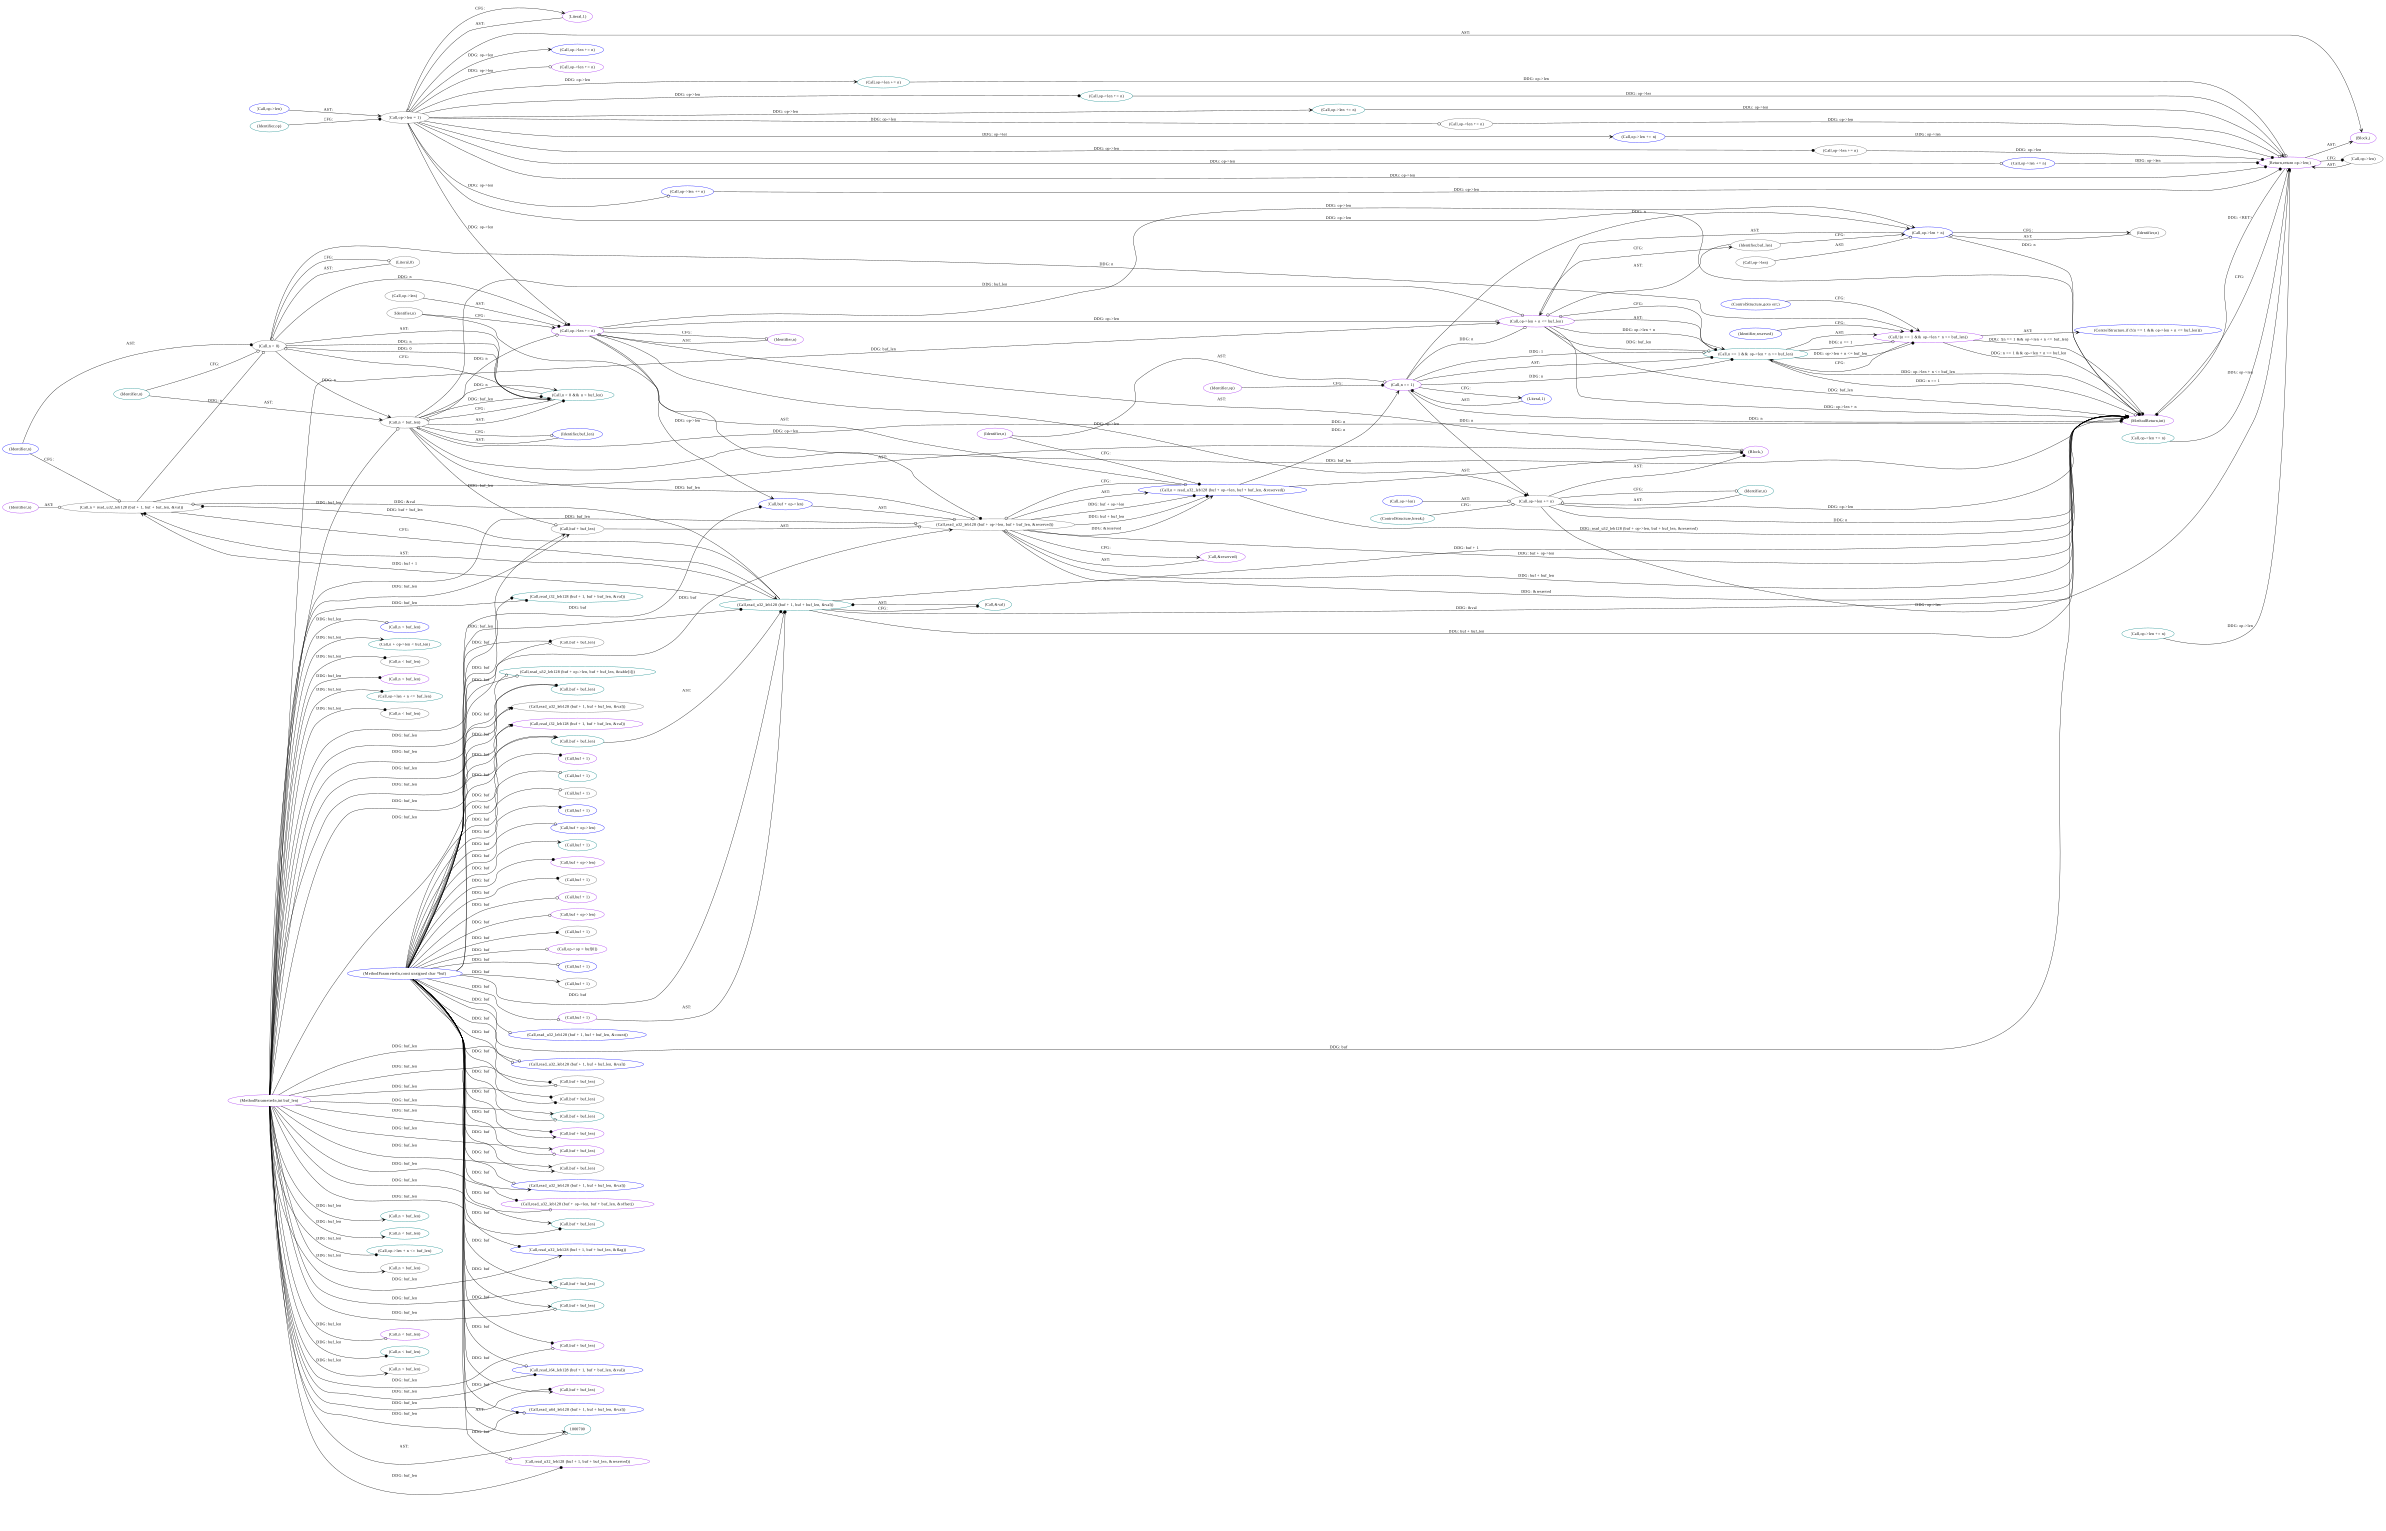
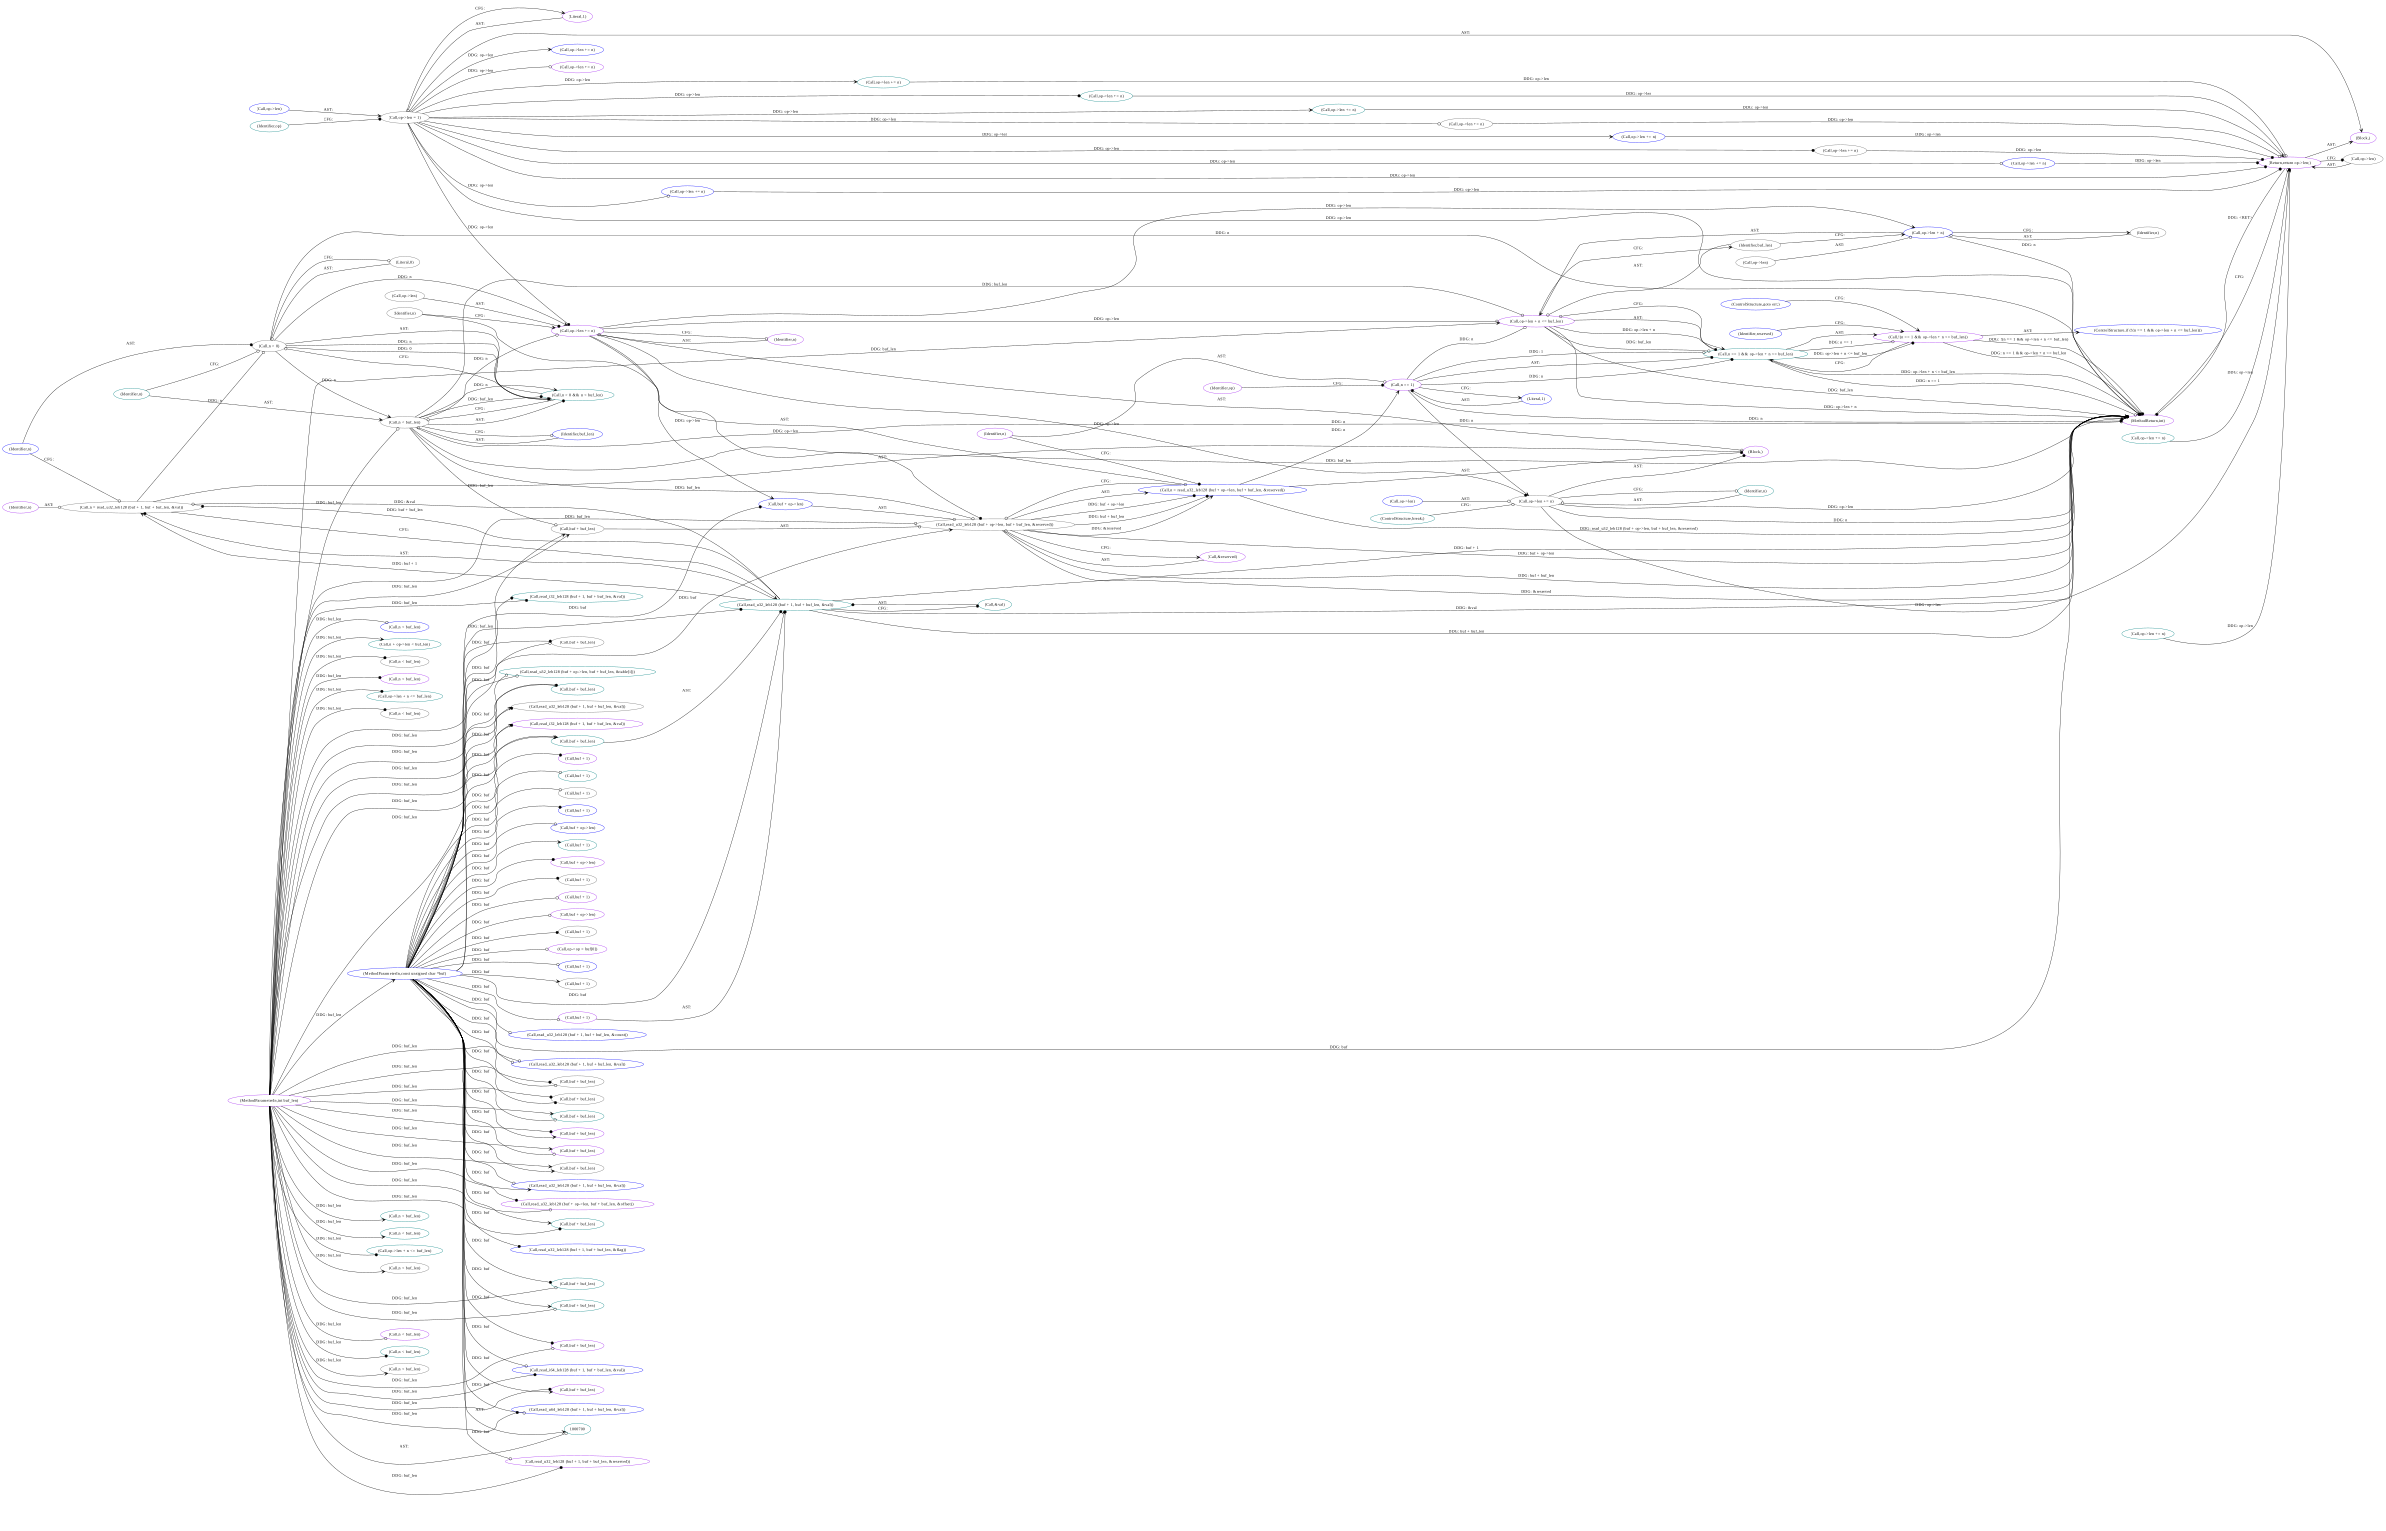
edge "(Call,n == 1)" -> "(Call,op->len + n)": removed, label "DDG: n"
edge "(Call,n > 0)" -> "(Call,!(n == 1 && op->len + n <= buf_len))": now "(Call,n > 0)" -> "(MethodReturn,int)"
edge "(MethodParameterIn,int buf_len)" -> "(Call,read_u32_leb128 (buf + 1, buf + buf_len, &flag))": now "(MethodParameterIn,int buf_len)" -> "(MethodParameterIn,const unsigned char *buf)"
